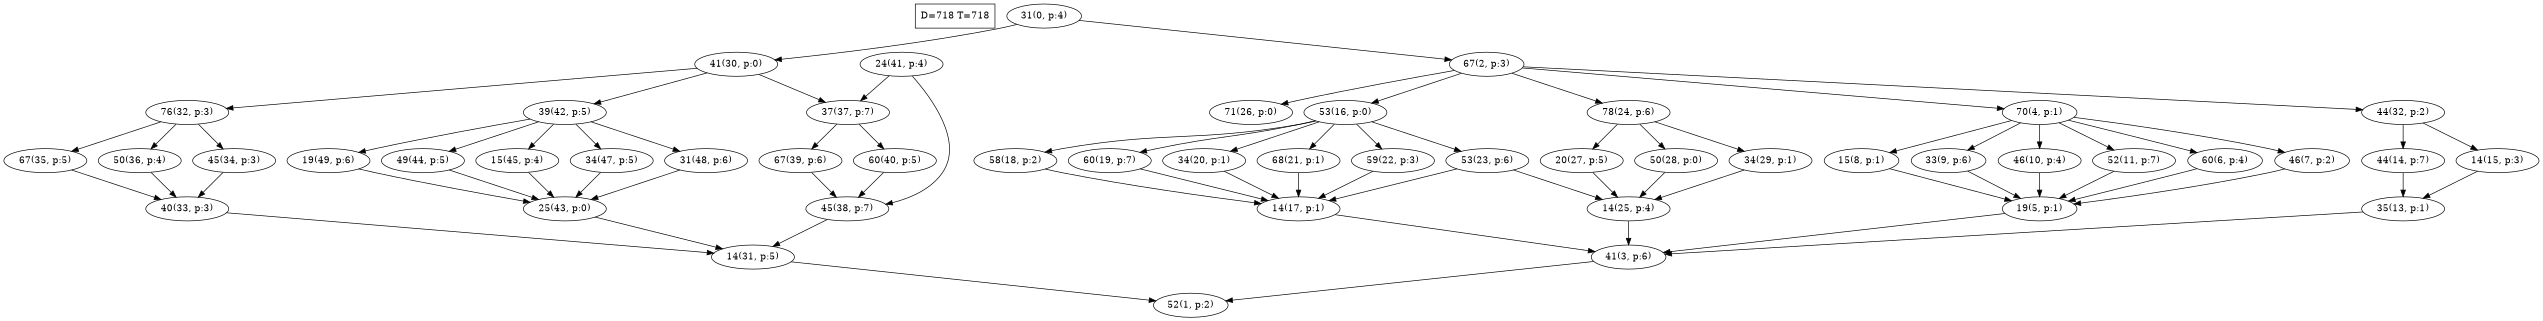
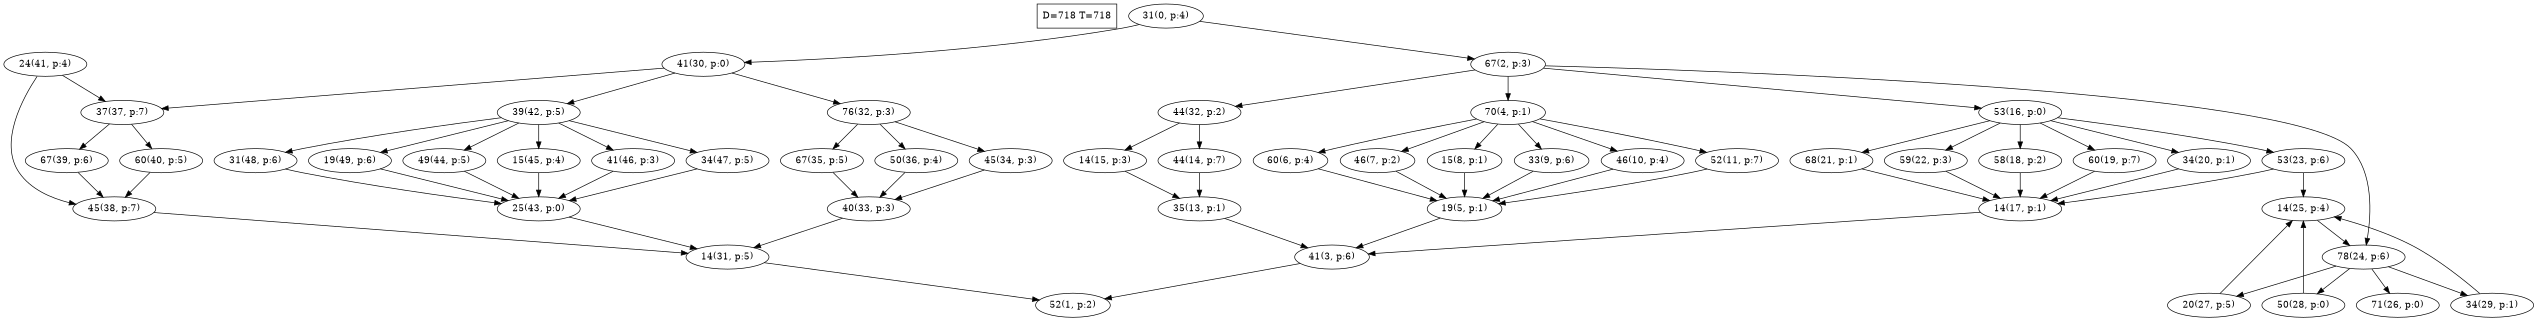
edge "67(2, p:3)" -> "71(26, p:0)": now "78(24, p:6)" -> "71(26, p:0)"
node "41(46, p:3)": added
edge "14(25, p:4)" -> "41(3, p:6)": now "14(25, p:4)" -> "78(24, p:6)"
